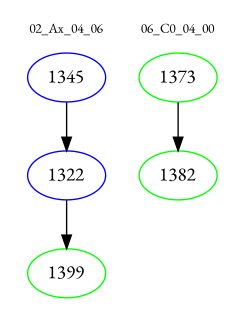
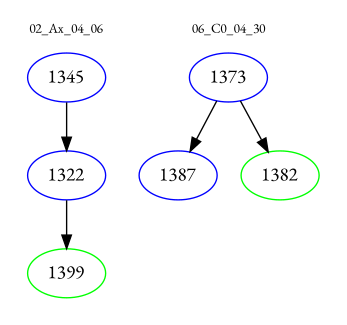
cluster "06_C0_04_00": label "06_C0_04_00" -> "06_C0_04_30"
node "1373": color green -> blue
node "1387": added
